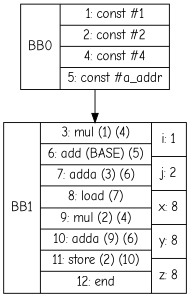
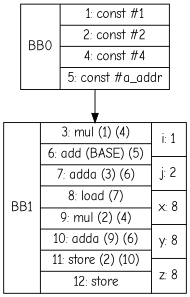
node "BB1": text "12: end" -> "12: store"
